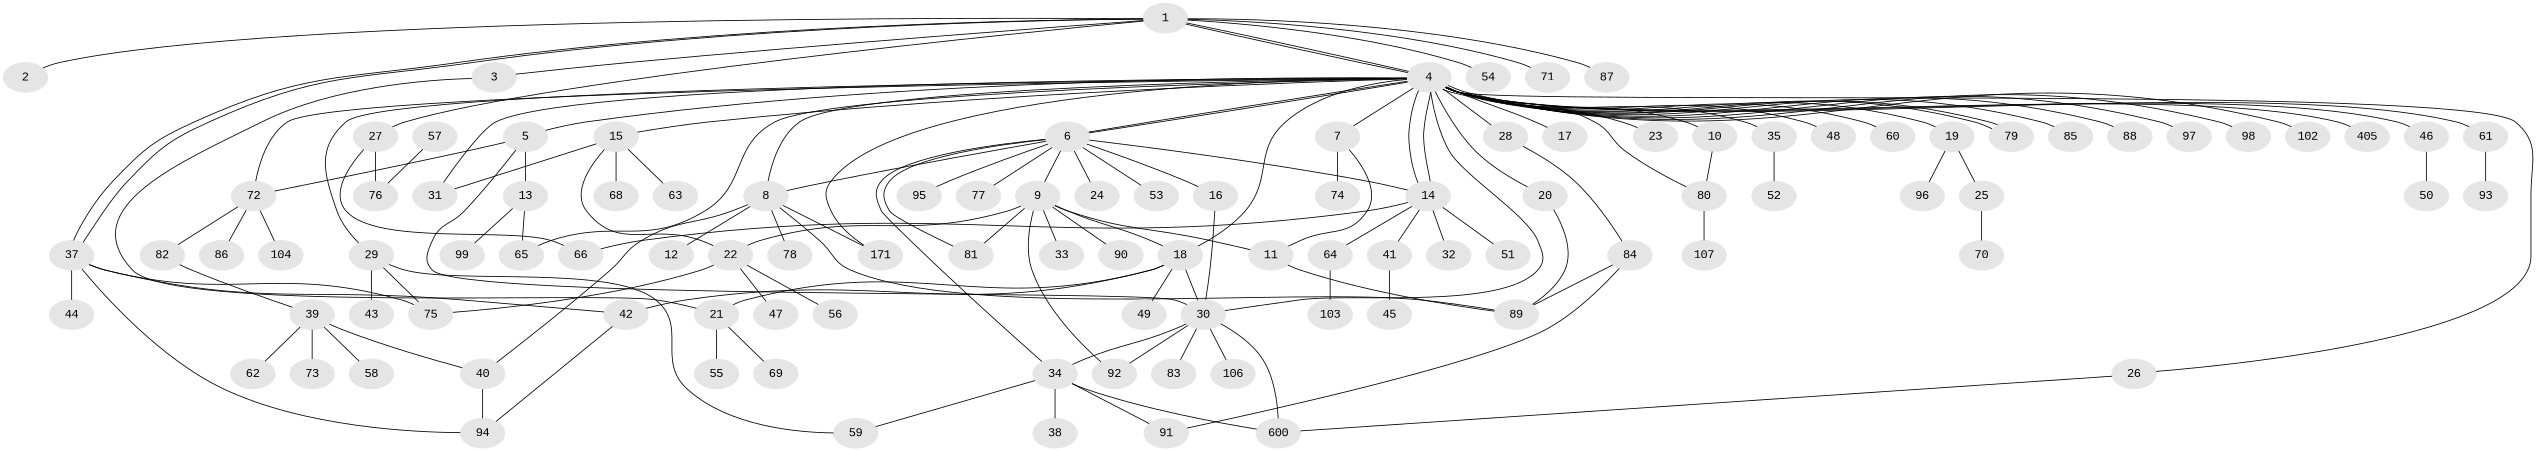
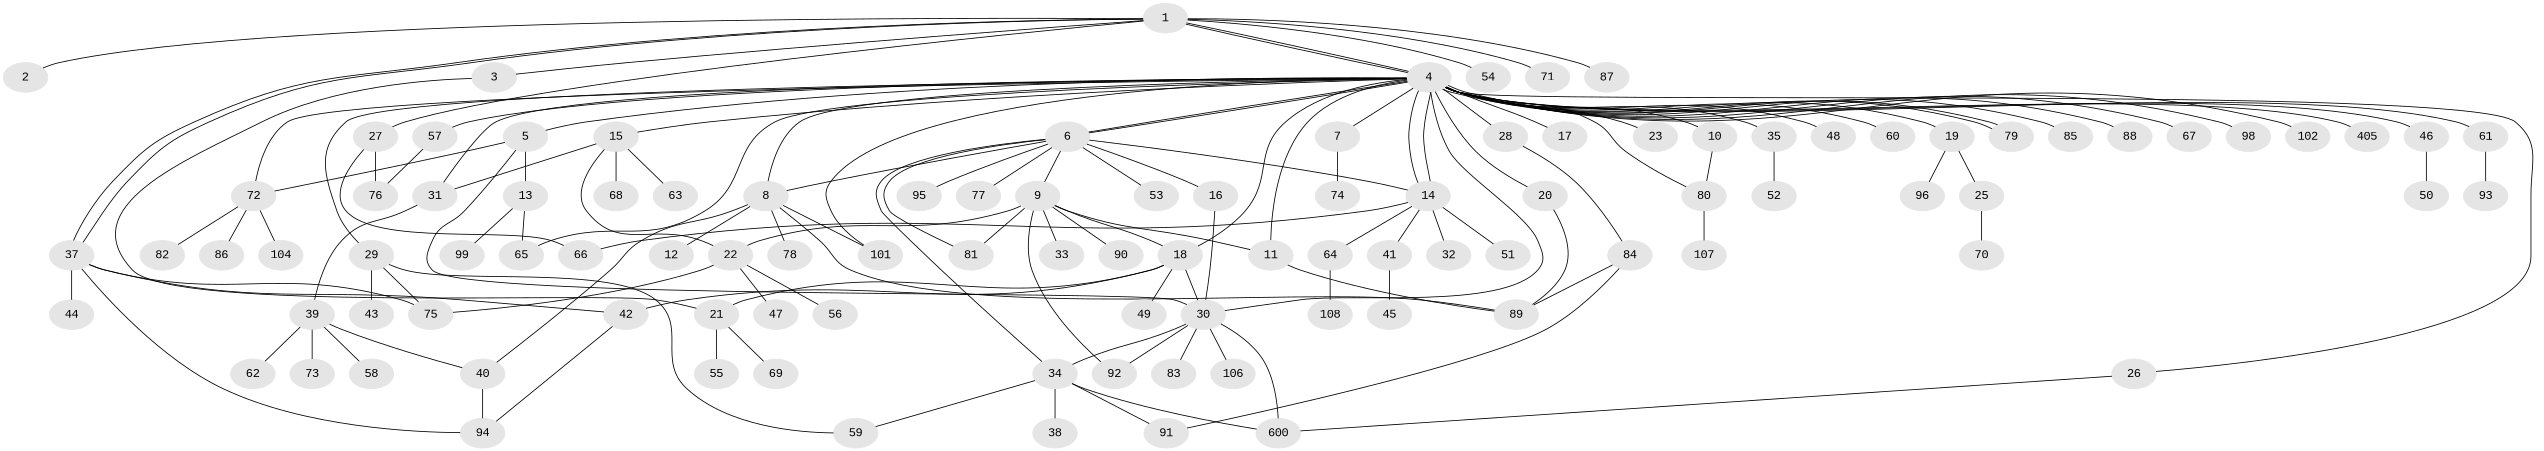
edge "4" -- "57": added
node "97": label "97" -> "67"
node "24": removed
edge "7" -- "11": now "4" -- "11"
node "171": label "171" -> "101"
edge "82" -- "39": now "31" -- "39"
node "103": label "103" -> "108"
